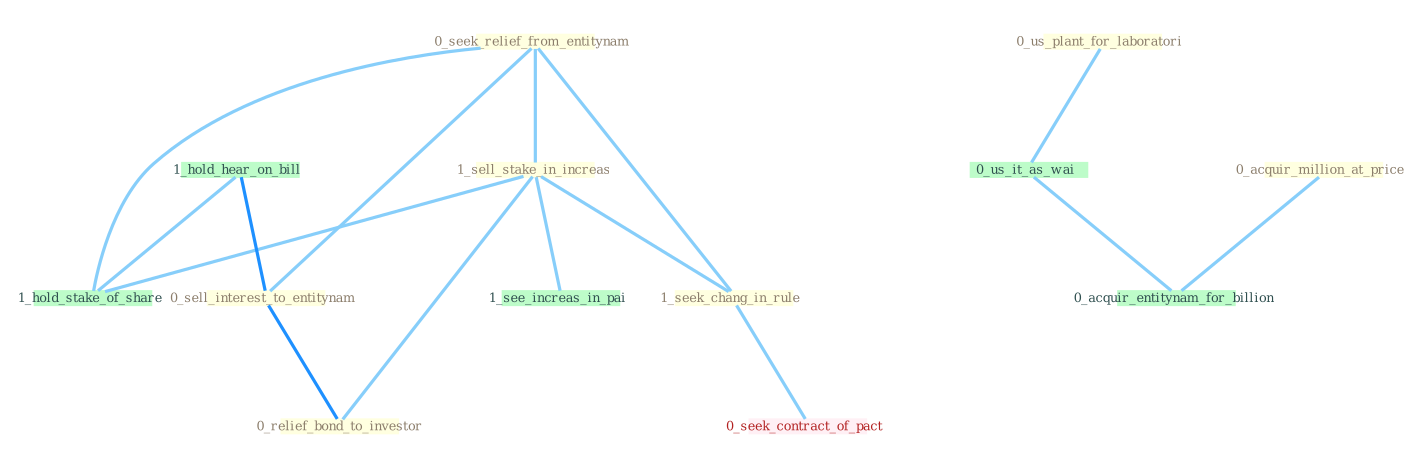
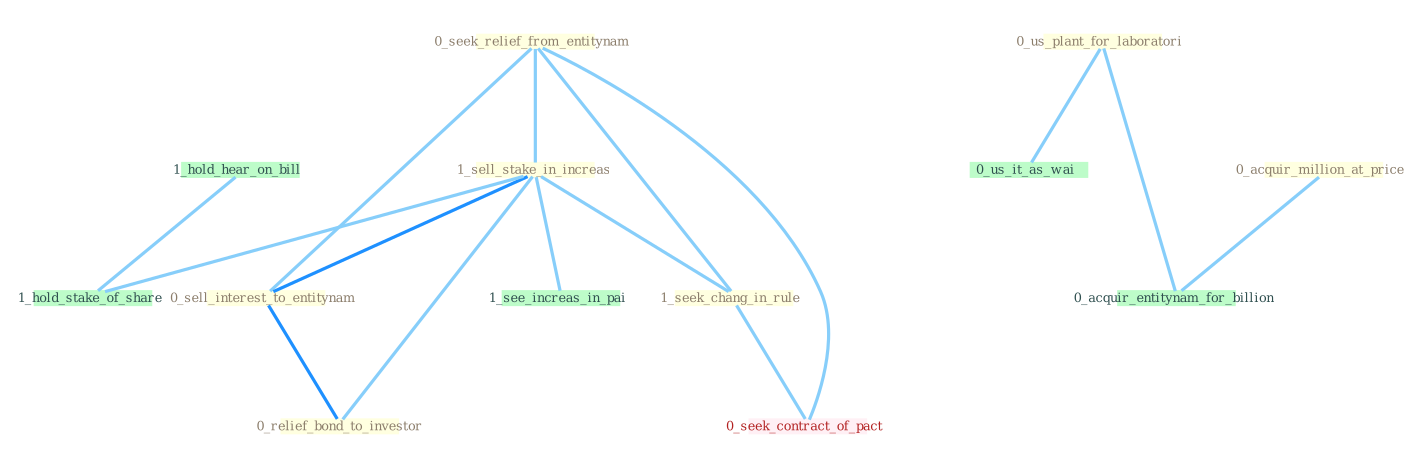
edge "0_seek_relief_from_entitynam" -- "1_hold_stake_of_share": now "0_seek_relief_from_entitynam" -- "0_seek_contract_of_pact"
edge "1_hold_hear_on_bill" -- "0_sell_interest_to_entitynam": now "1_sell_stake_in_increas" -- "0_sell_interest_to_entitynam"
edge "0_us_it_as_wai" -- "0_acquir_entitynam_for_billion": now "0_us_plant_for_laboratori" -- "0_acquir_entitynam_for_billion"
